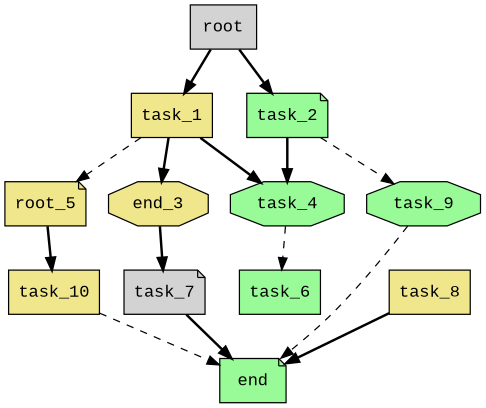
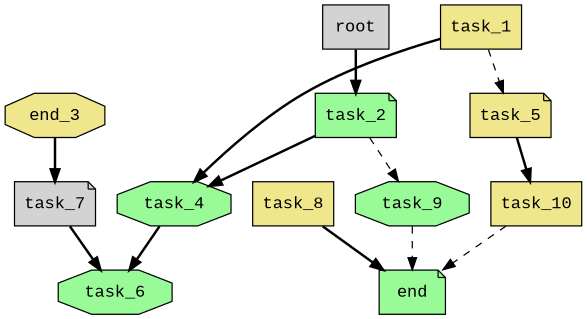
edge "root" -> "task_1": removed
edge "task_1" -> "end_3": removed
node "root_5": label "root_5" -> "task_5"
edge "task_4" -> "task_6": style dashed -> bold
node "task_6": shape box -> octagon
edge "task_7" -> "end": now "task_7" -> "task_6"
